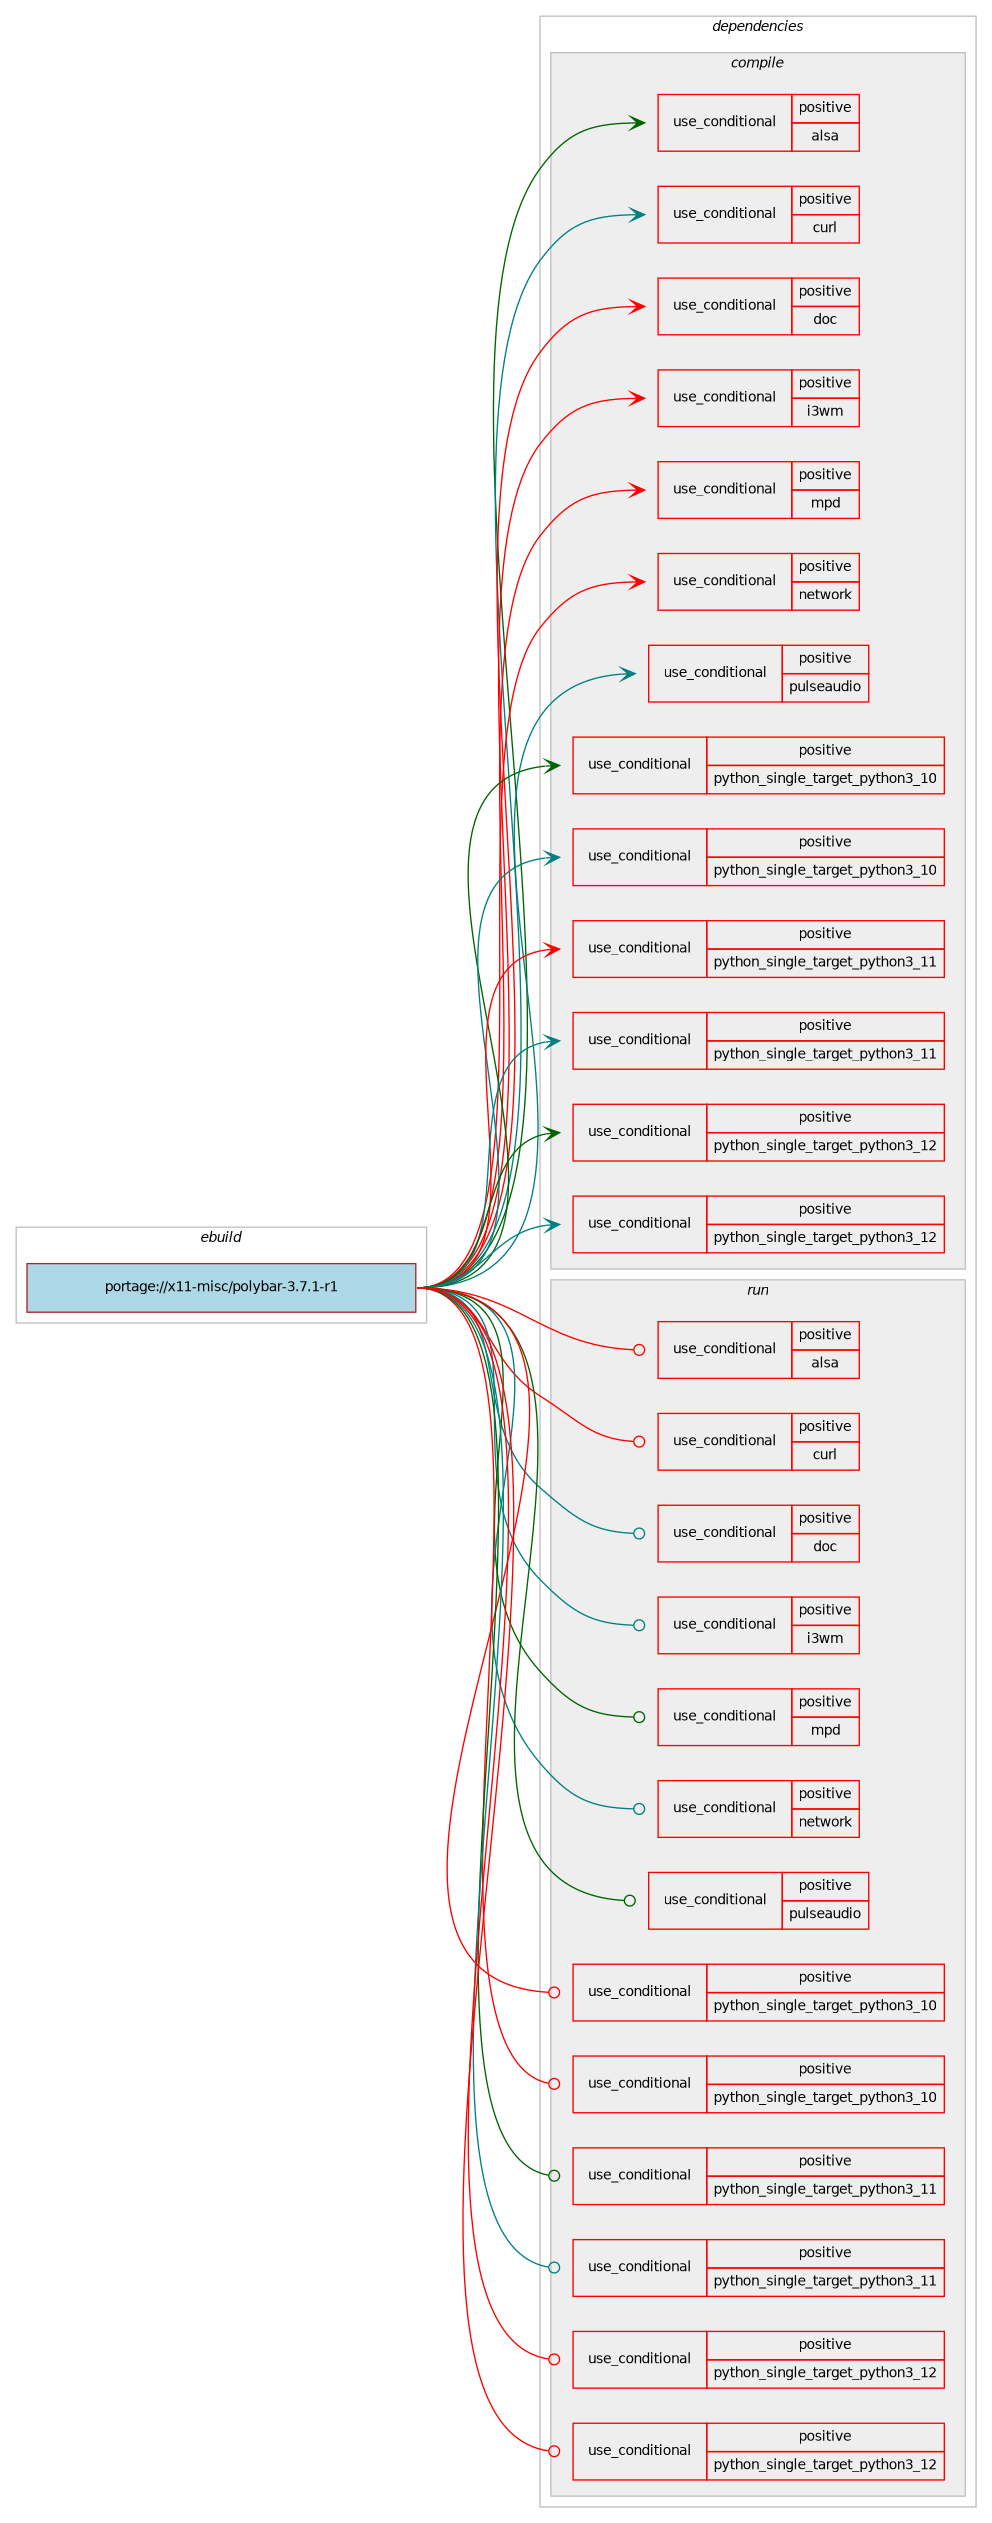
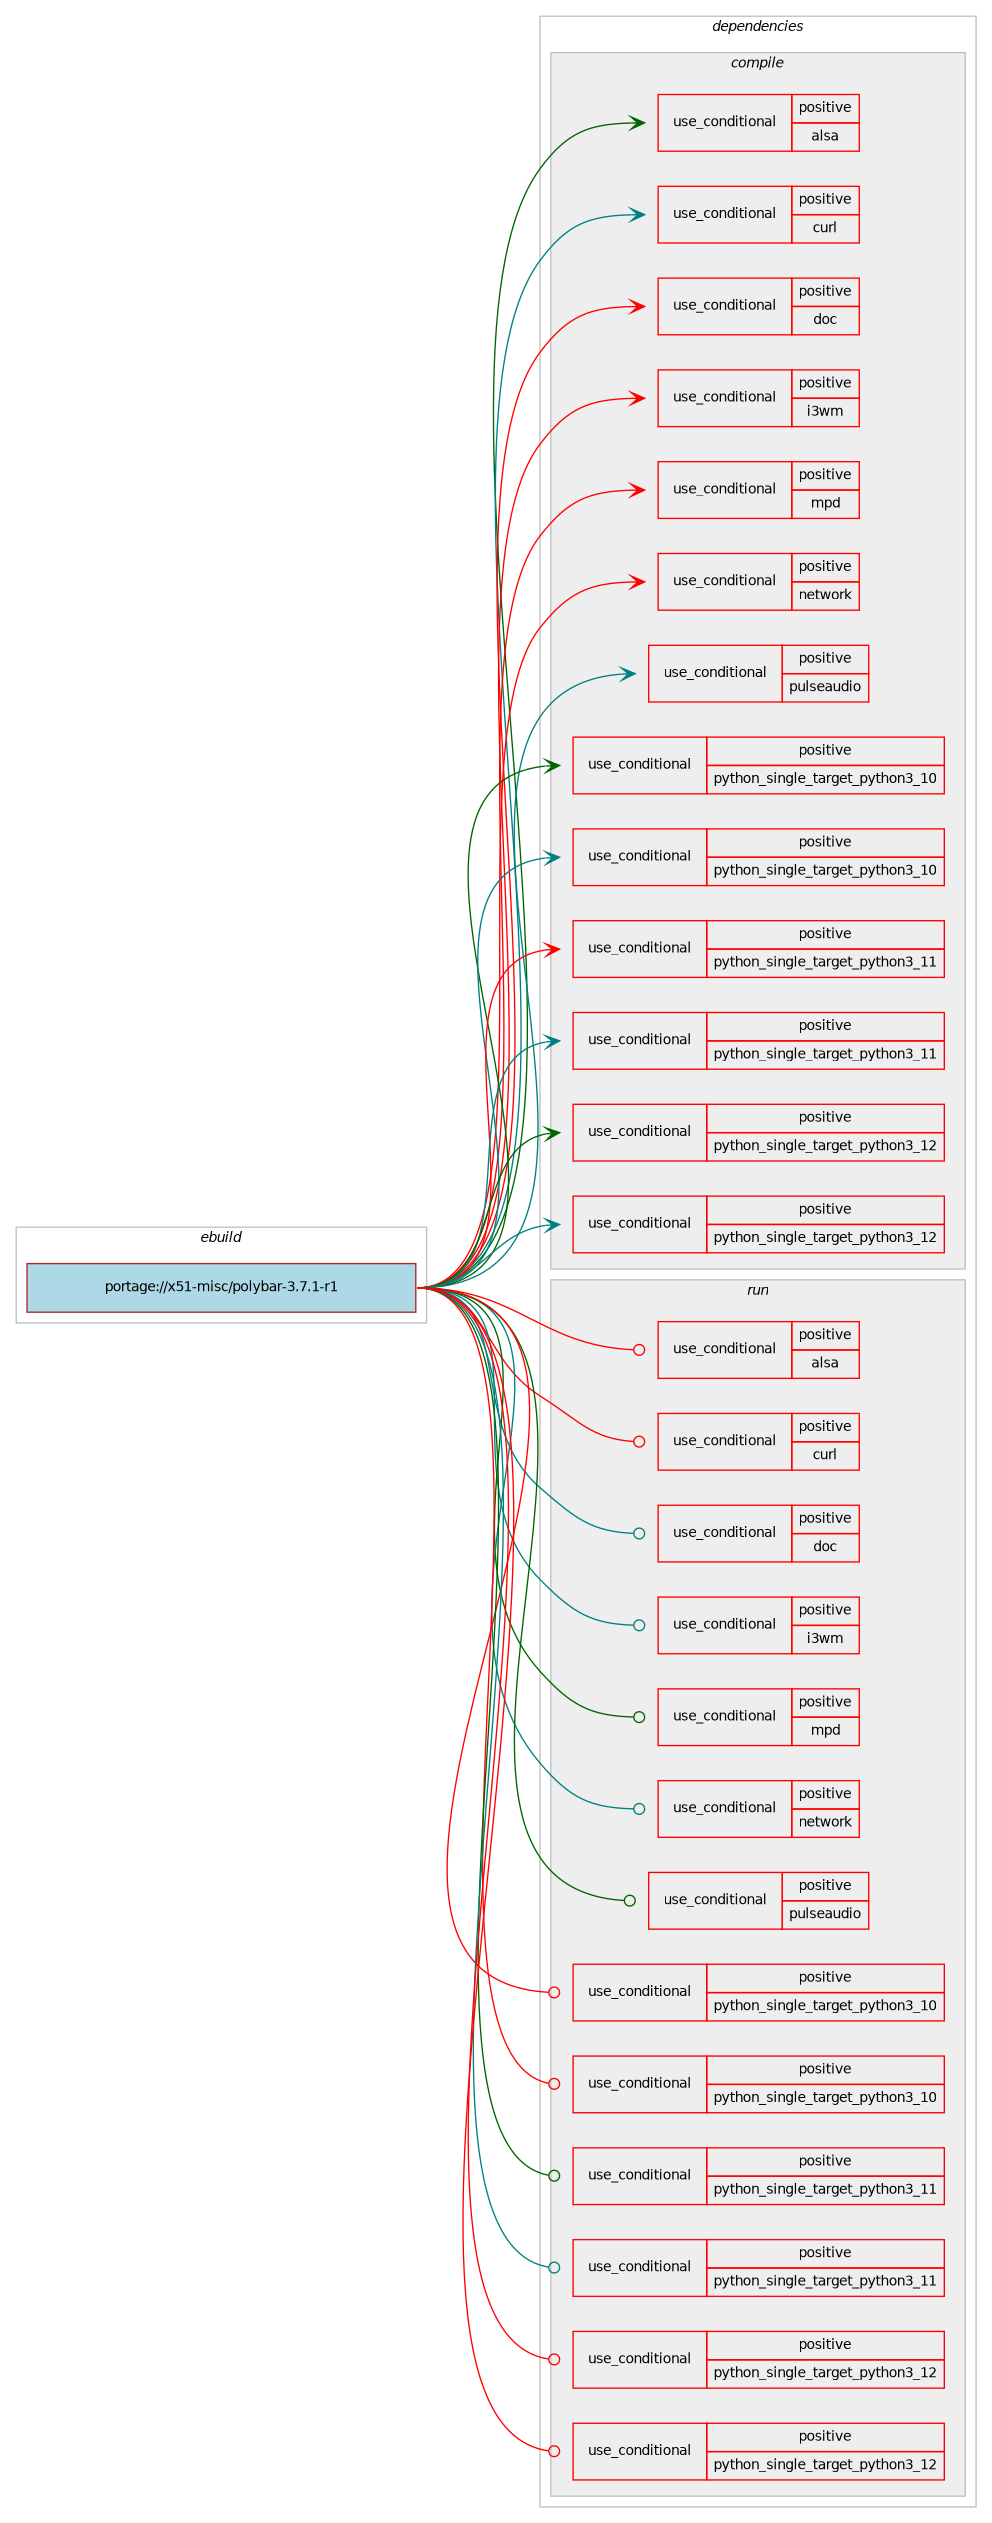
node "portage://x11-misc/polybar-3.7.1-r1": label "portage://x11-misc/polybar-3.7.1-r1" -> "portage://x51-misc/polybar-3.7.1-r1"
